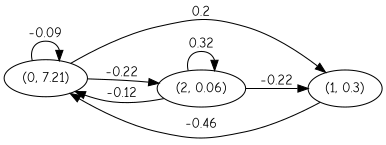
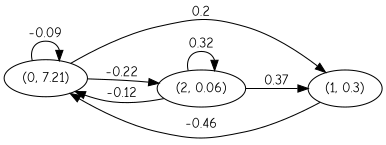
edge "(2, 0.06)" -> "(1, 0.3)": label "-0.22" -> "0.37"
